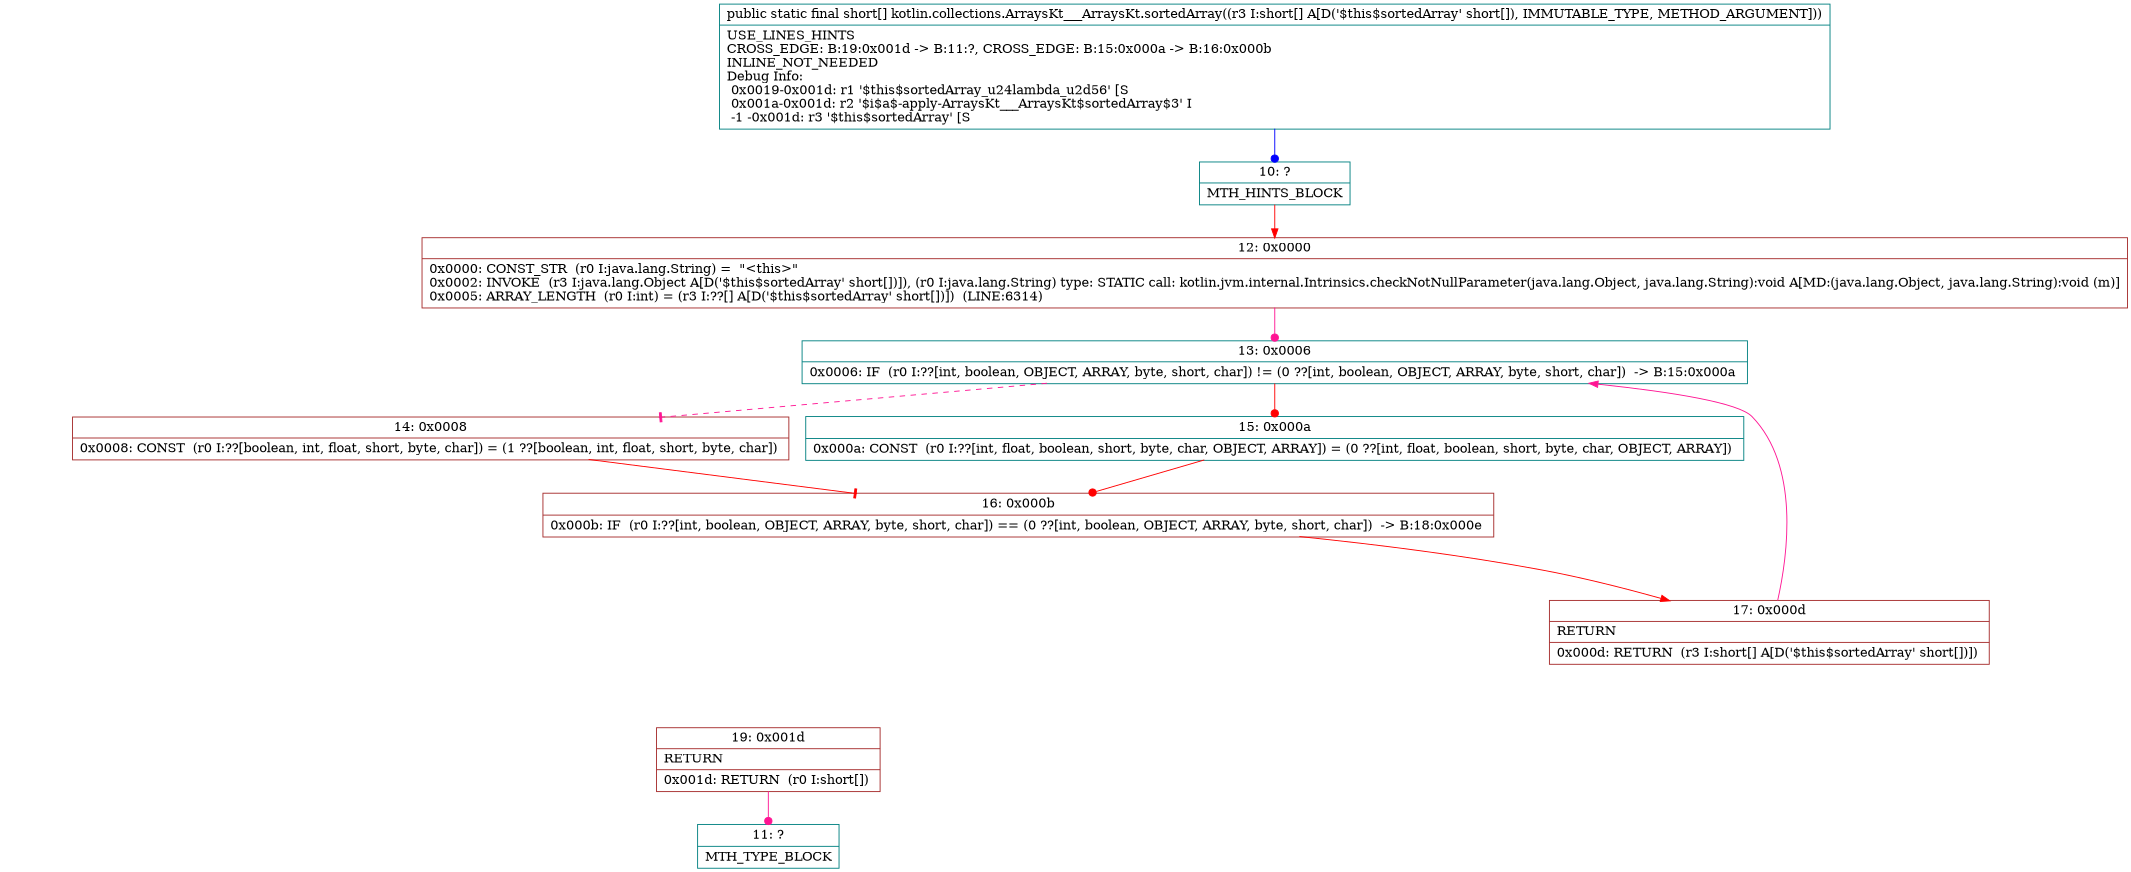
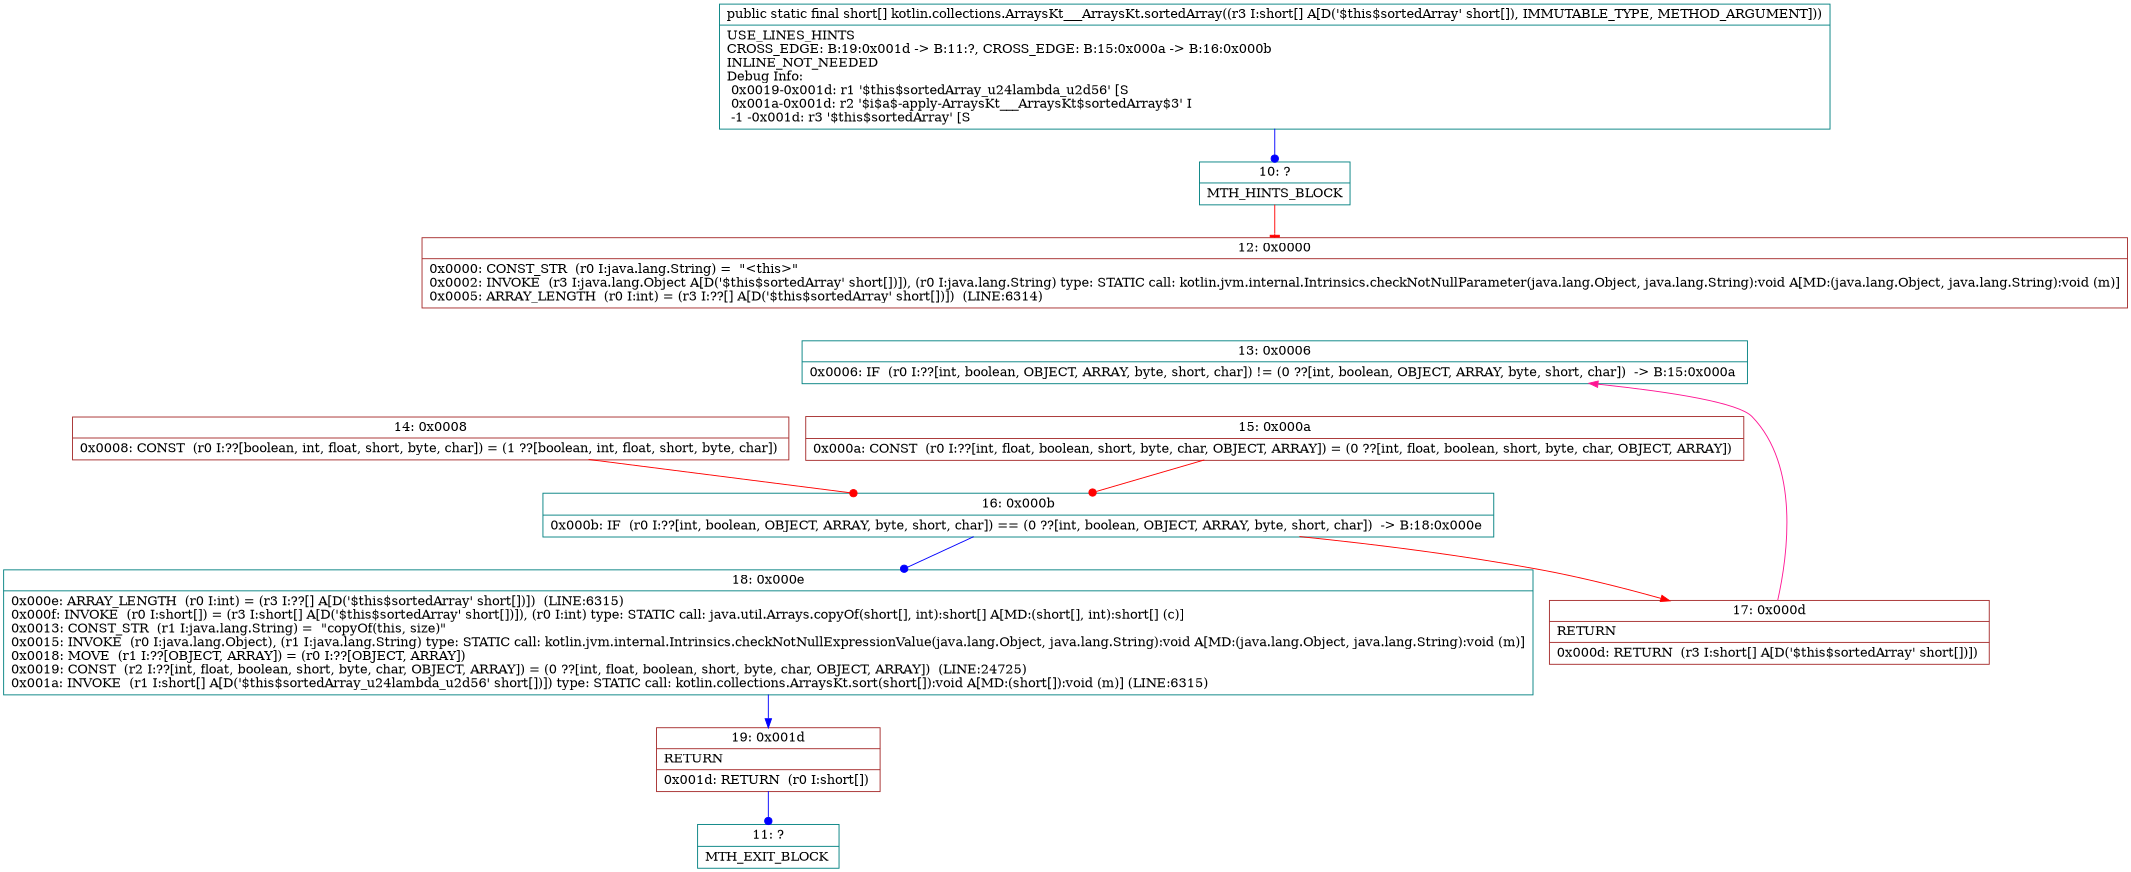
edge "10: ?" -> "12: 0x0000": arrowhead normal -> tee
edge "12: 0x0000" -> "13: 0x0006": removed
edge "13: 0x0006" -> "15: 0x000a": removed
edge "13: 0x0006" -> "14: 0x0008": removed
node "15: 0x000a": color teal -> brown
edge "14: 0x0008" -> "16: 0x000b": arrowhead tee -> dot
node "16: 0x000b": color brown -> teal
node "18: 0x000e": added
edge "19: 0x001d" -> "11: ?": color deeppink -> blue
node "11: ?": text "MTH_TYPE_BLOCK" -> "MTH_EXIT_BLOCK"
